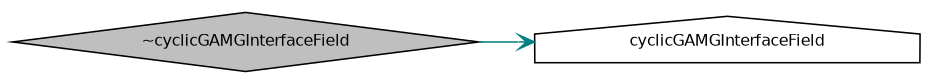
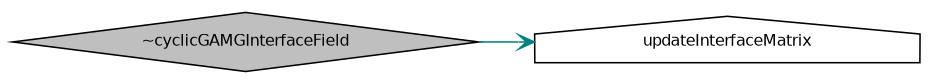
node "cyclicGAMGInterfaceField": label "cyclicGAMGInterfaceField" -> "updateInterfaceMatrix"
